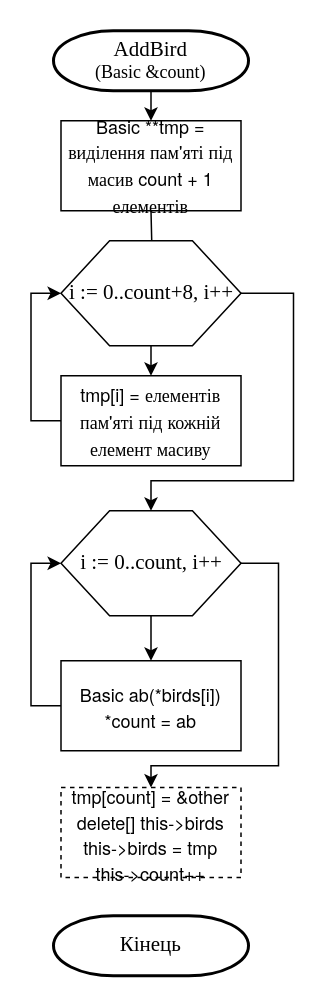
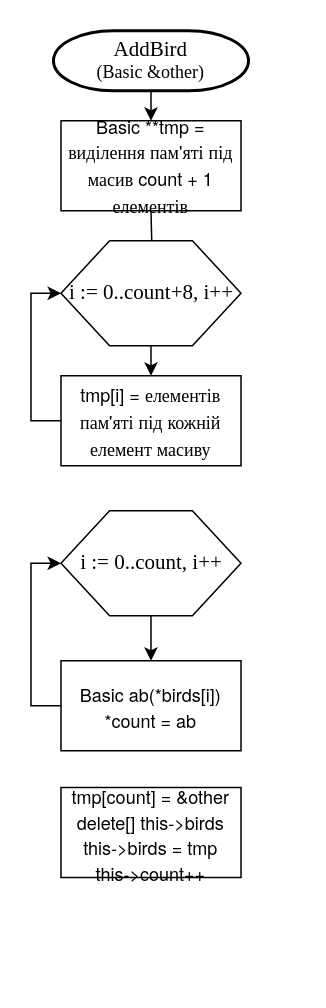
node "AddBird (Basic &count)": label "AddBird (Basic &count)" -> "AddBird (Basic &other)"
edge "i := 0..count+8, i++" -> "i := 0..count, i++": removed
edge "i := 0..count, i++" -> "tmp[count] = &other delete[] this->birds this->birds = tmp this->count++": removed
node "tmp[count] = &other delete[] this->birds this->birds = tmp this->count++": style dashed -> solid
node "Кінець": removed
